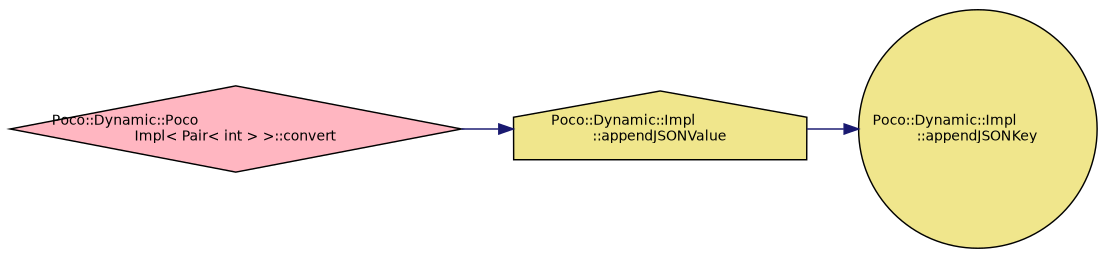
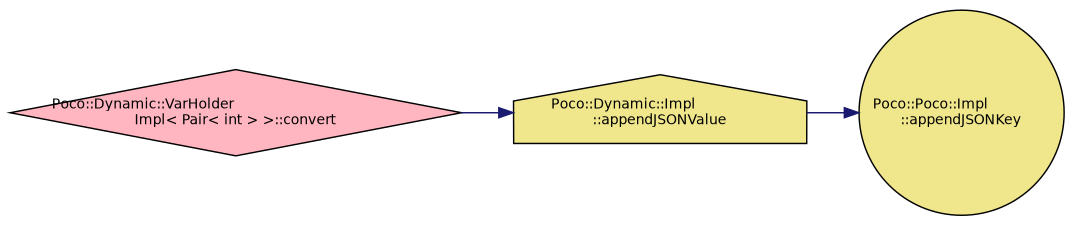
node "Poco::Dynamic::Poco Impl< Pair< int > >::convert": label "Poco::Dynamic::Poco Impl< Pair< int > >::convert" -> "Poco::Dynamic::VarHolder Impl< Pair< int > >::convert"
node "Poco::Dynamic::Impl ::appendJSONKey": label "Poco::Dynamic::Impl ::appendJSONKey" -> "Poco::Poco::Impl ::appendJSONKey"
